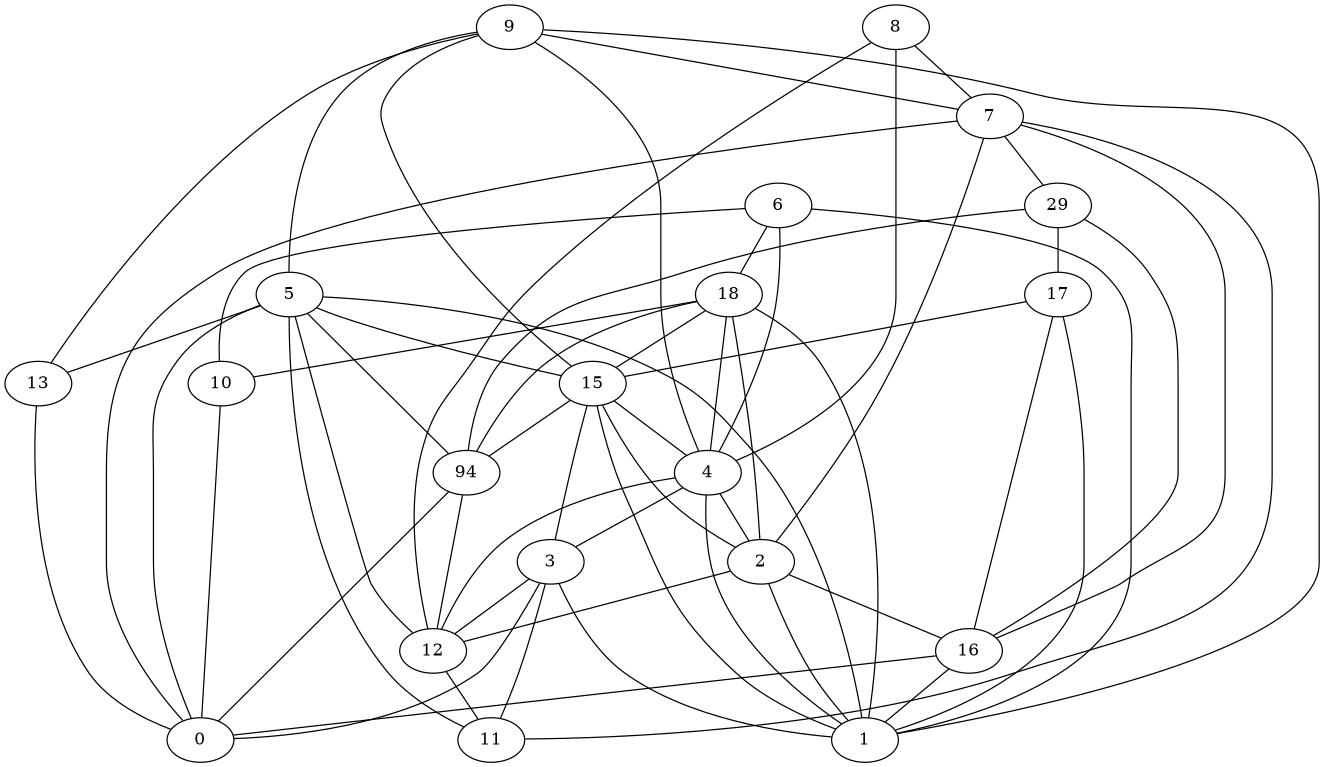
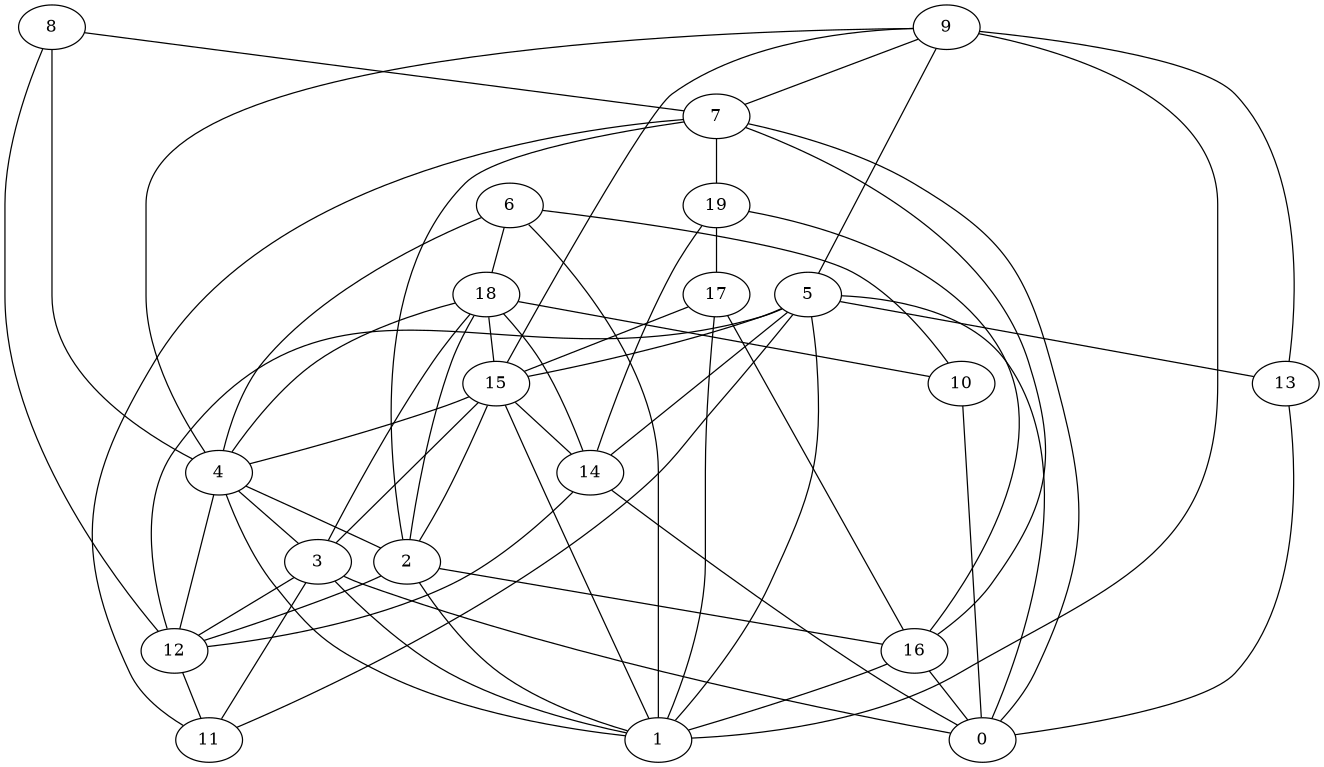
node "29": label "29" -> "19"
node "94": label "94" -> "14"
edge "18" -- "1": now "18" -- "3"
